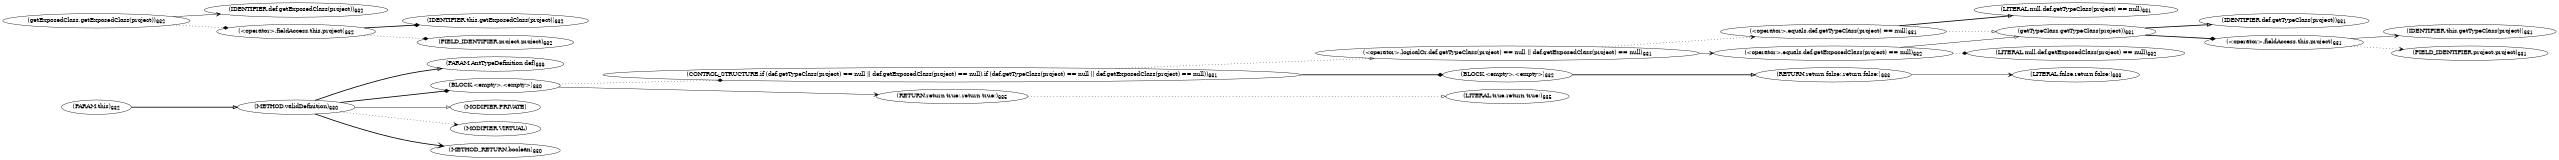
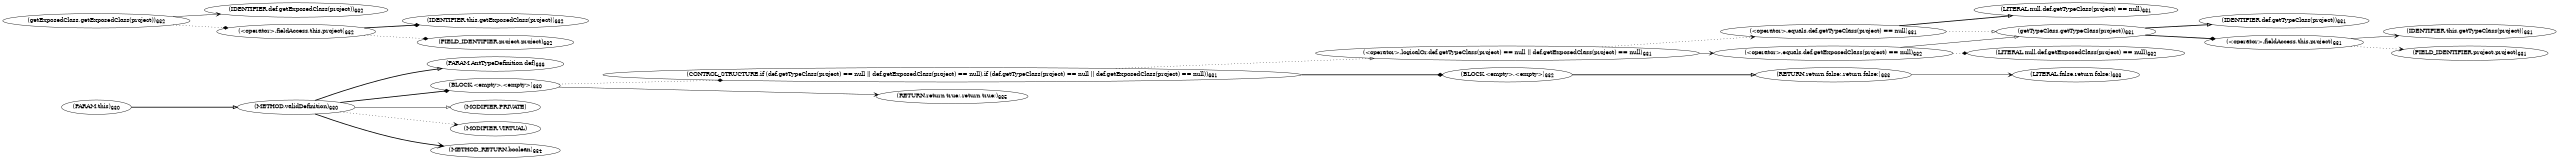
node "(LITERAL,true,return true;)": removed
node "(PARAM,this)": text "632" -> "630"
node "(METHOD_RETURN,boolean)": text "630" -> "634"
